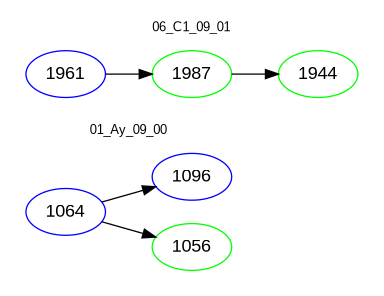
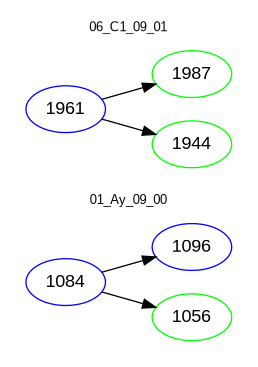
edge "1987" -> "1944": now "1961" -> "1944"
node "1064": label "1064" -> "1084"
